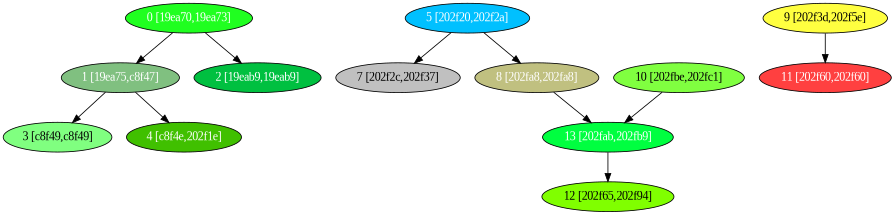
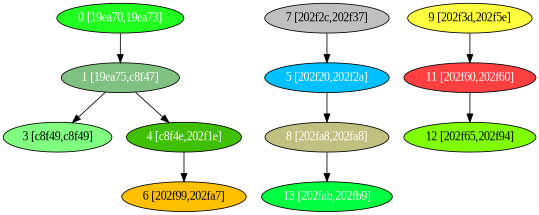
edge "5 [202f20,202f2a]" -> "7 [202f2c,202f37]": reversed
node "2 [19eab9,19eab9]": removed
node "10 [202fbe,202fc1]": removed
edge "13 [202fab,202fb9]" -> "12 [202f65,202f94]": now "11 [202f60,202f60]" -> "12 [202f65,202f94]"
node "6 [202f99,202fa7]": added
